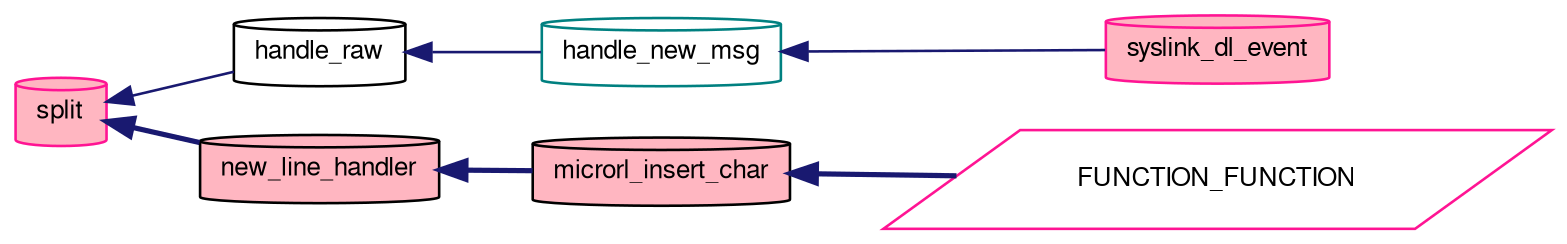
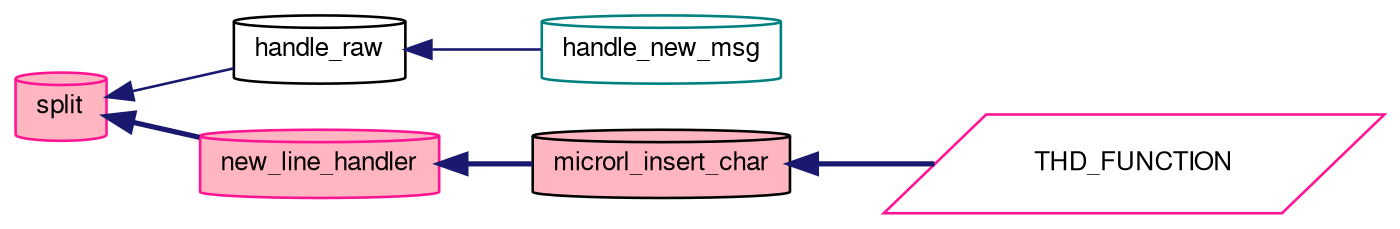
node "syslink_dl_event": removed
node "new_line_handler": color black -> deeppink
node "FUNCTION_FUNCTION": label "FUNCTION_FUNCTION" -> "THD_FUNCTION"
